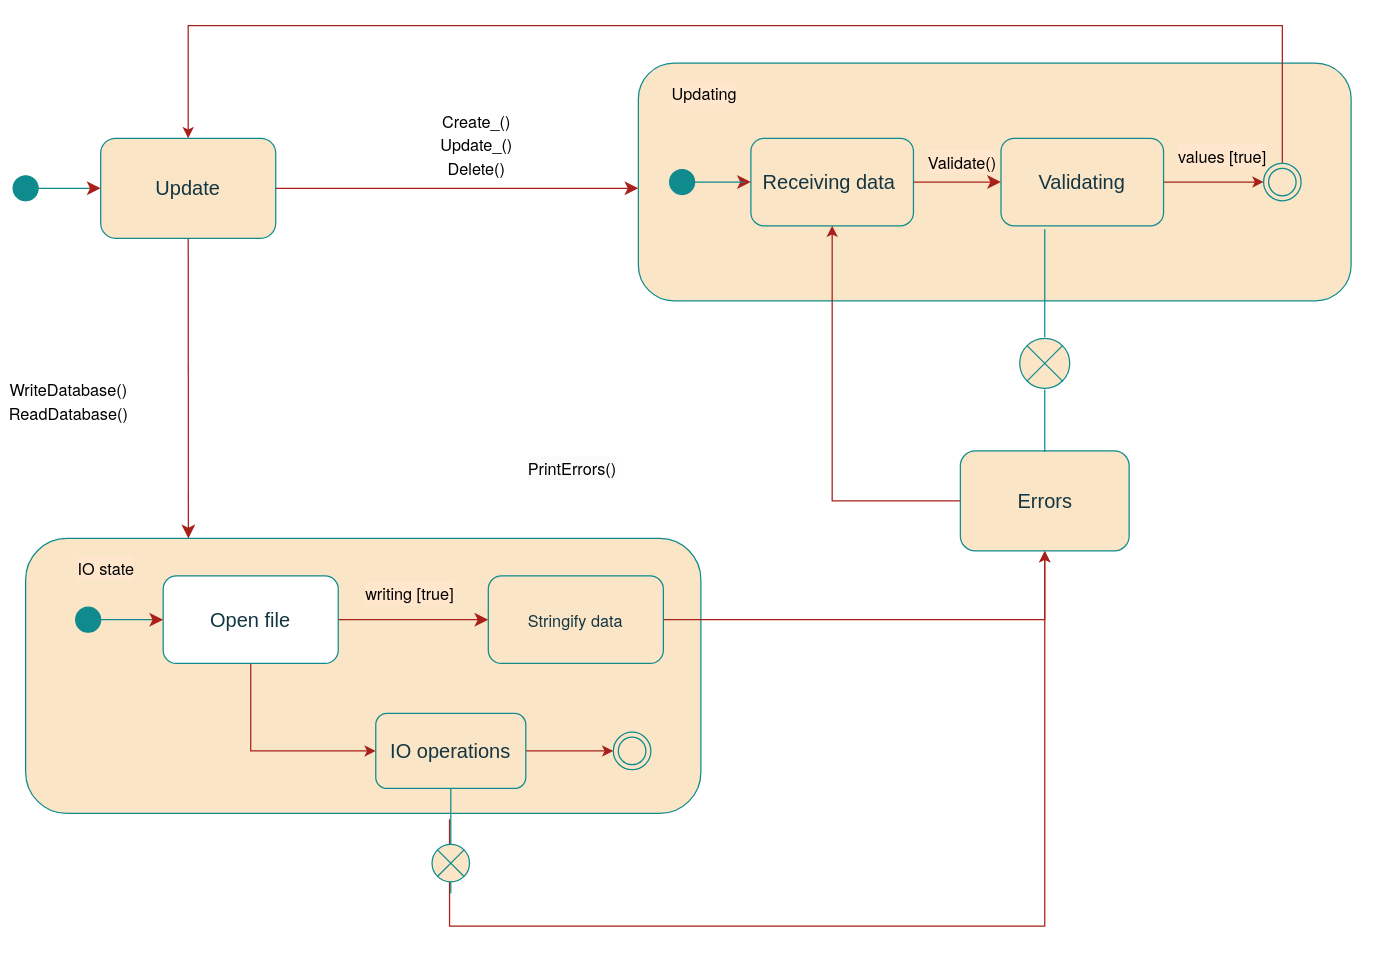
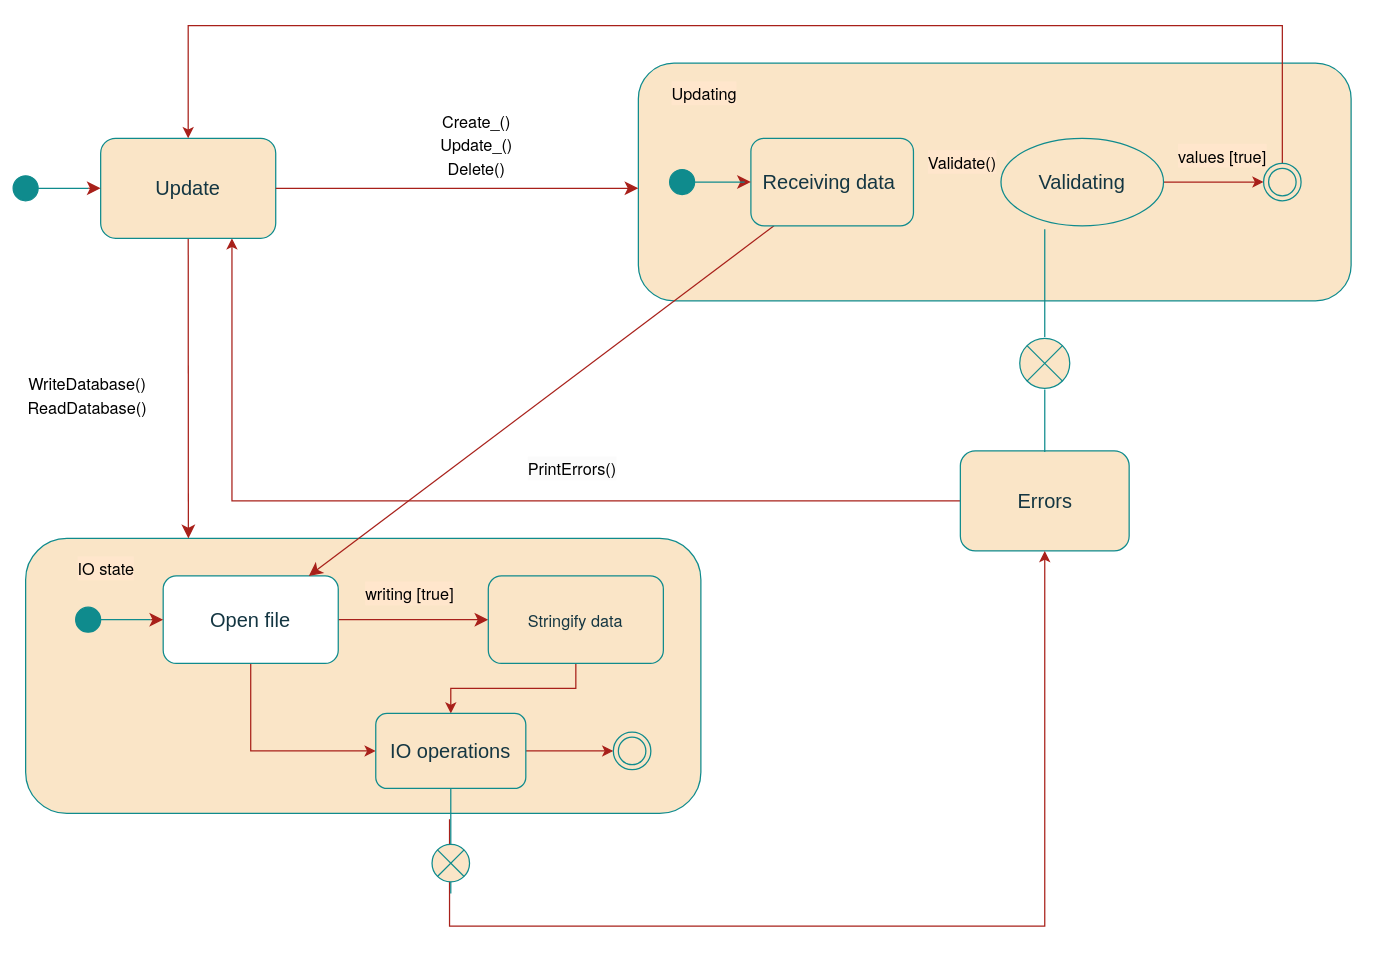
edge "Receiving data" -> "Validating": now "Receiving data" -> "Open file"
node "Validating": shape rounded rectangle -> ellipse
edge "Errors" -> "Receiving data": now "Errors" -> "Update"
node "WriteDatabase() ReadDatabase()": moved (76, 394) -> (94, 388)
edge "Stringify data" -> "Errors": now "Stringify data" -> "IO operations"
